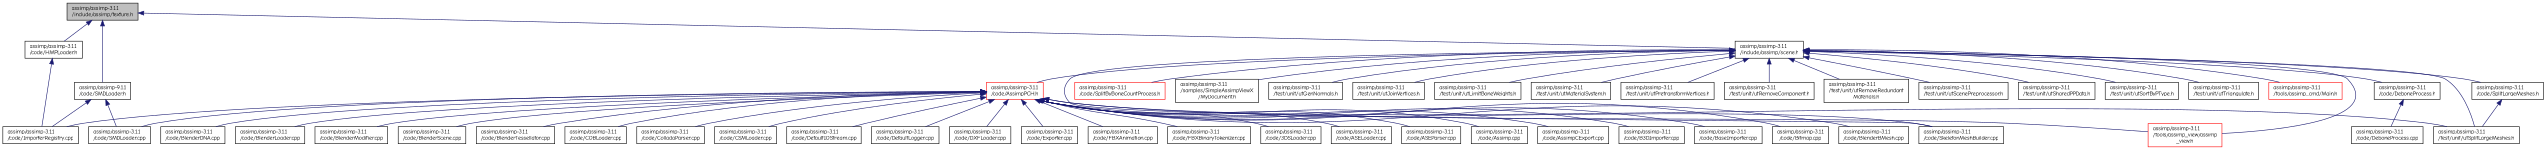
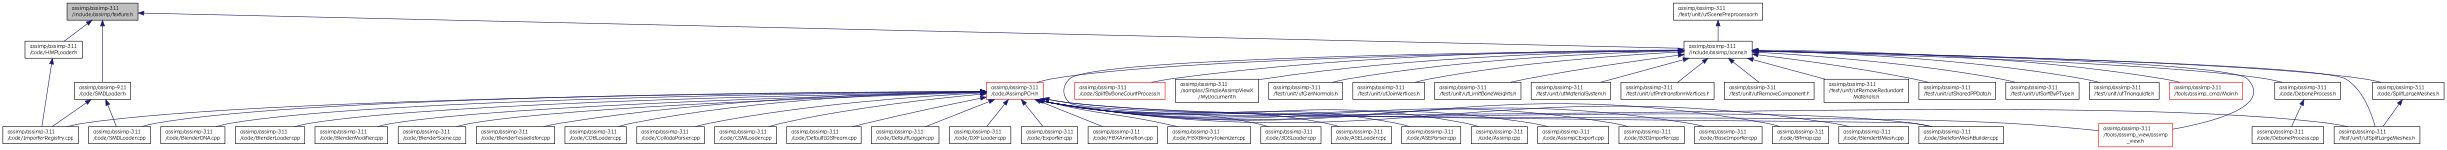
edge "assimp/assimp-3.1.1 /test/unit/utScenePreprocessor.h" -> "assimp/assimp-3.1.1 /include/assimp/scene.h": reversed
